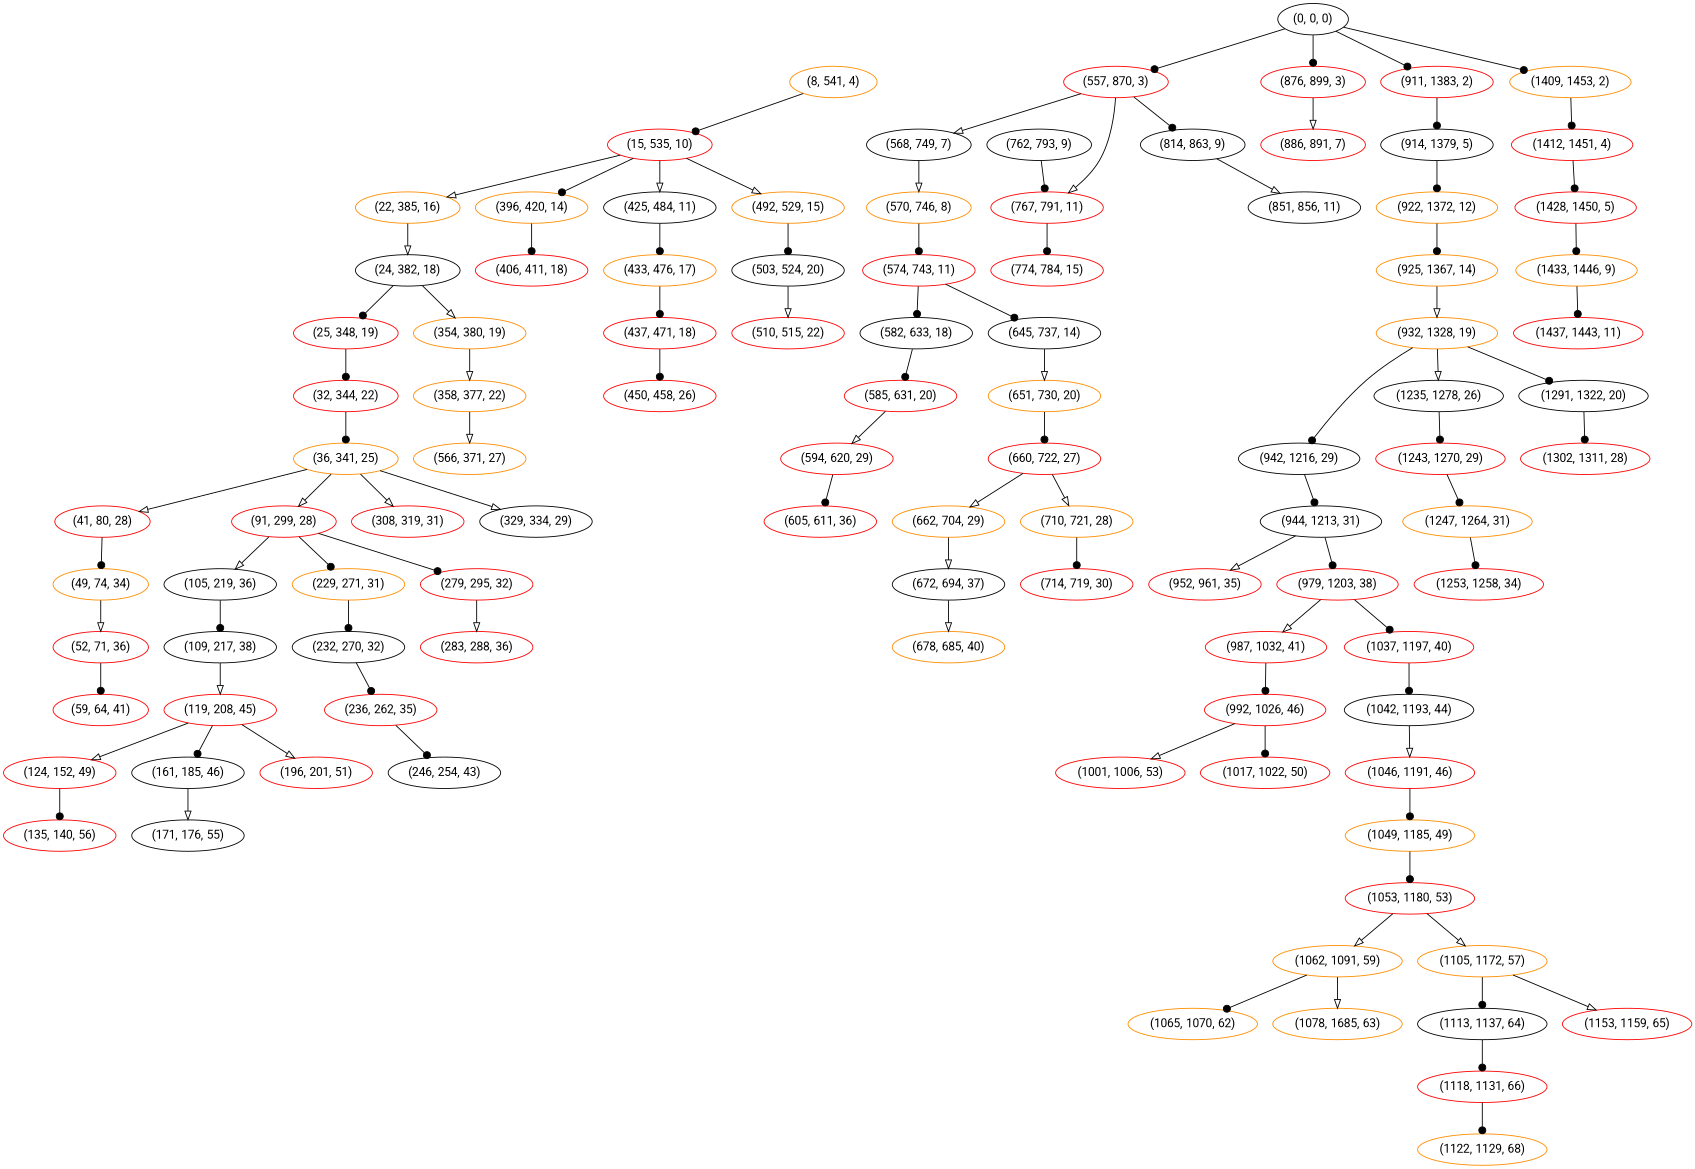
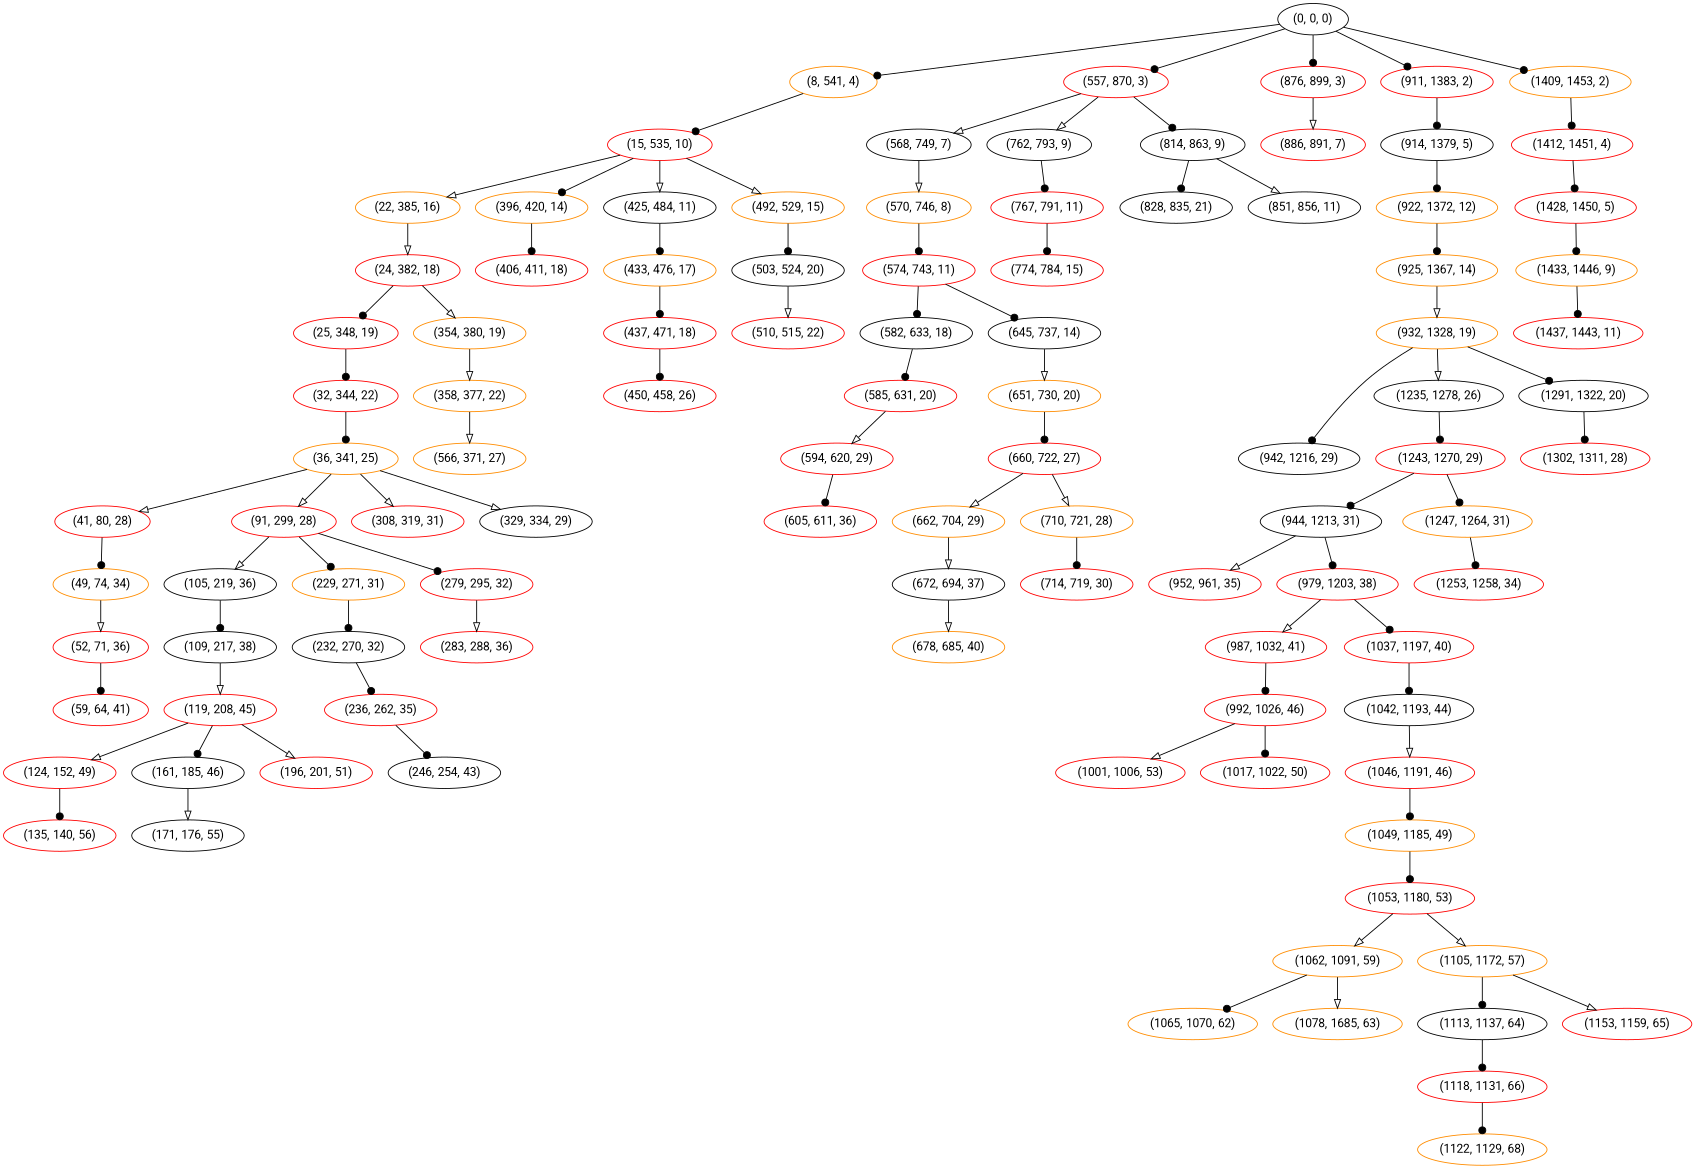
edge "(0, 0, 0)" -> "(8, 541, 4)": added
edge "(557, 870, 3)" -> "(767, 791, 11)": now "(557, 870, 3)" -> "(762, 793, 9)"
node "(828, 835, 21)": added
node "(24, 382, 18)": color black -> red
edge "(942, 1216, 29)" -> "(944, 1213, 31)": now "(1243, 1270, 29)" -> "(944, 1213, 31)"
